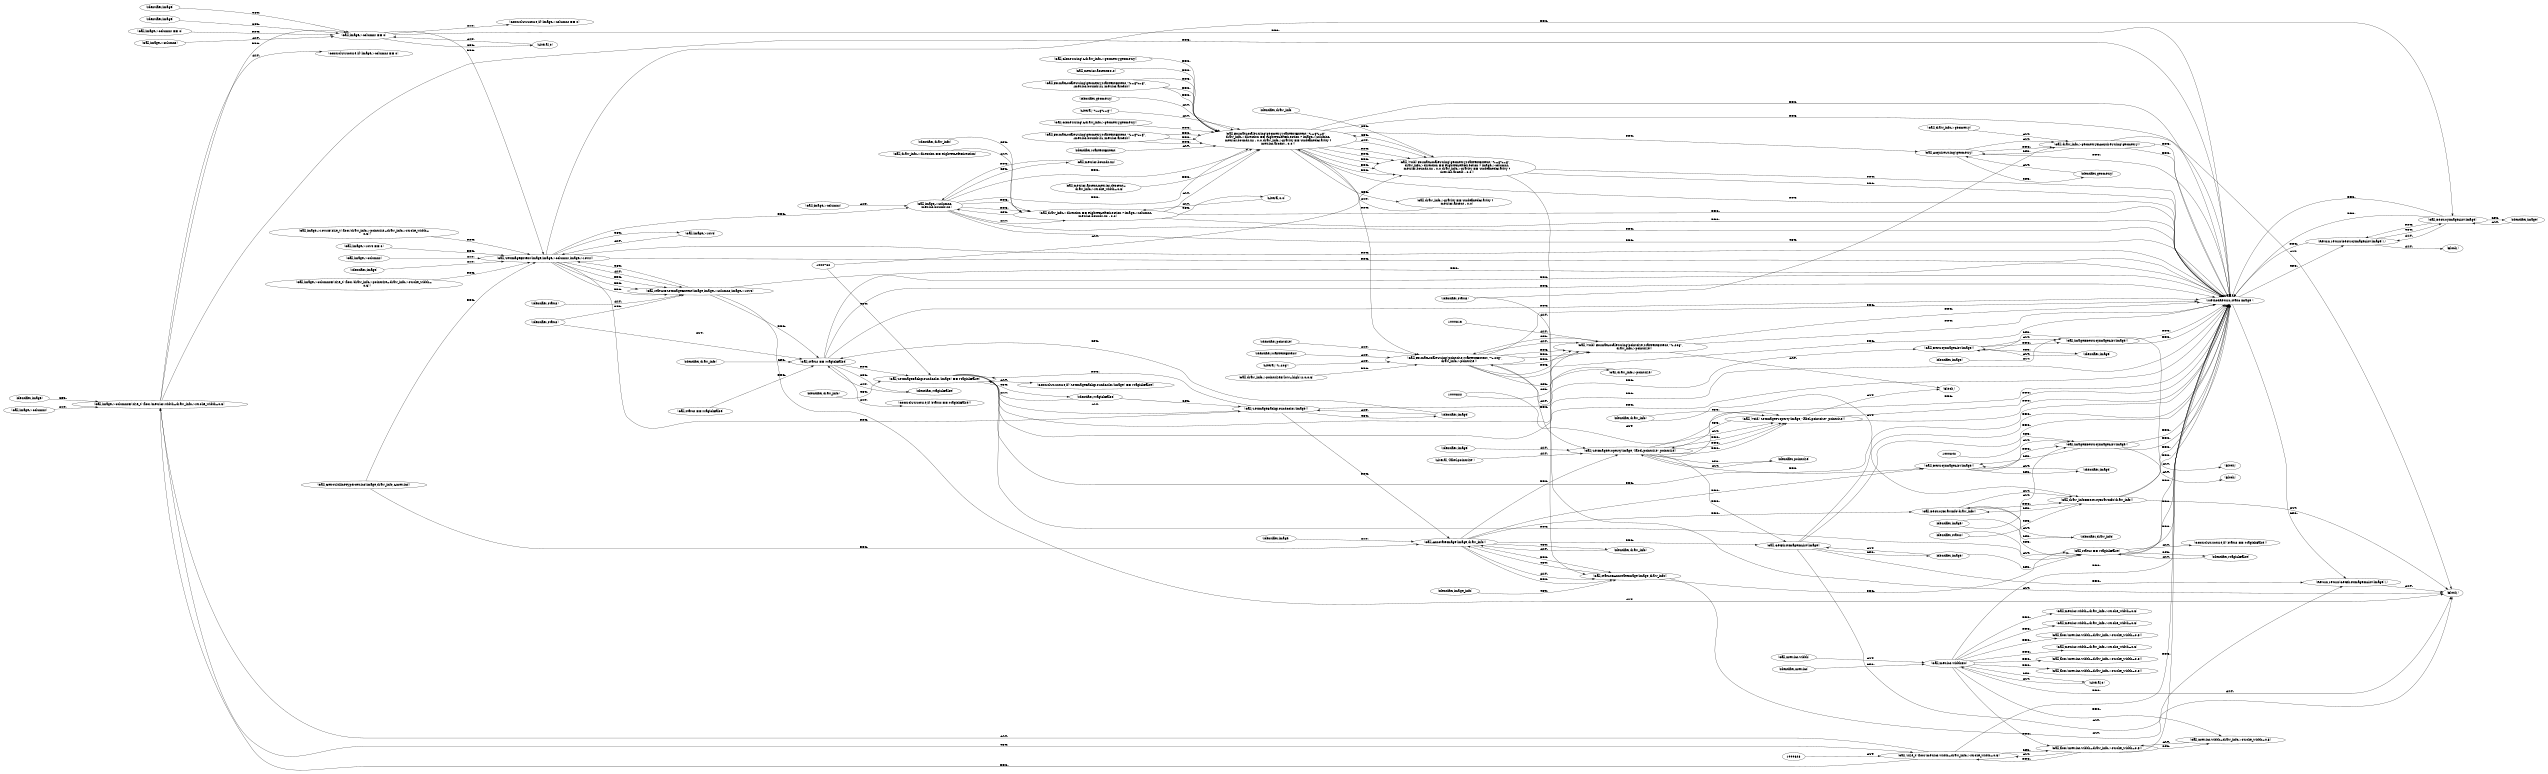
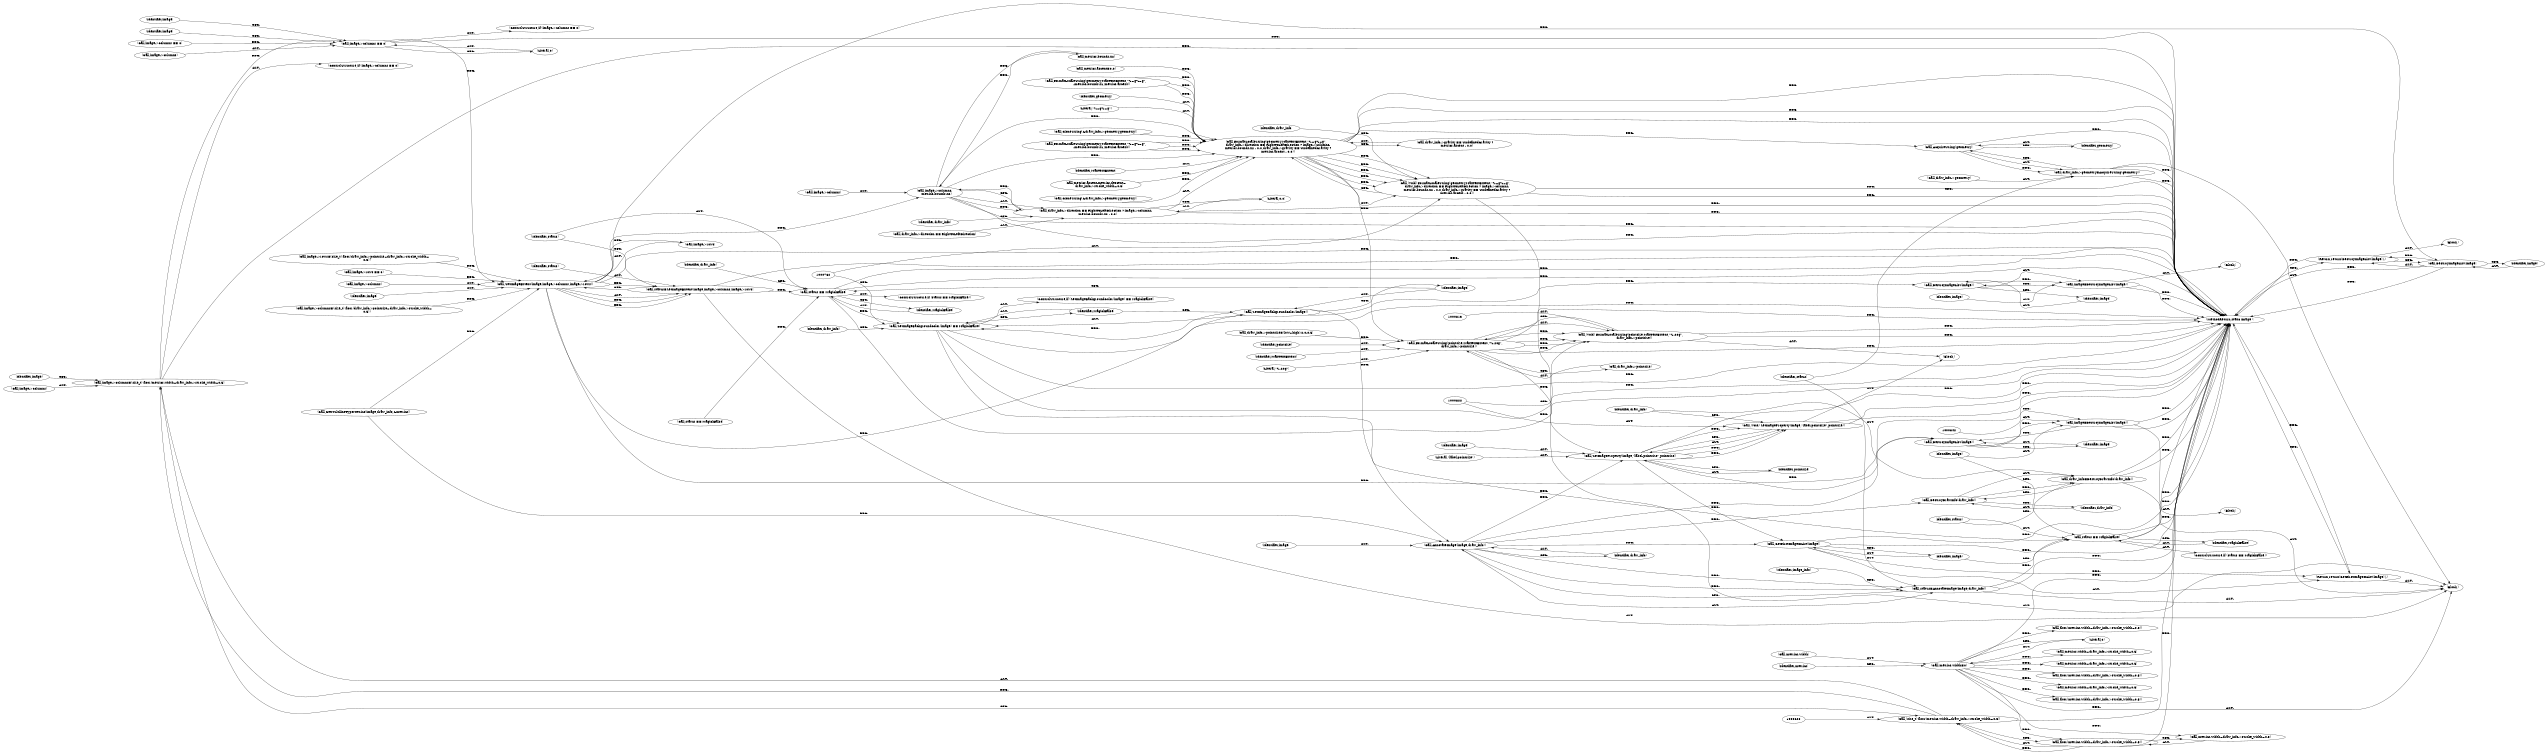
edge "(Call,image->columns- metrics.bounds.x2)" -> "(Call,metrics.bounds.x2)": label "CFG: " -> "DDG: "
edge "(Return,return(GetFirstImageInList(image));)" -> "(MethodReturn,static Image *)": added, label "DDG:"
edge "(Call,status=AnnotateImage(image,draw_info))" -> "(MethodReturn,static Image *)": added, label "DDG:"
